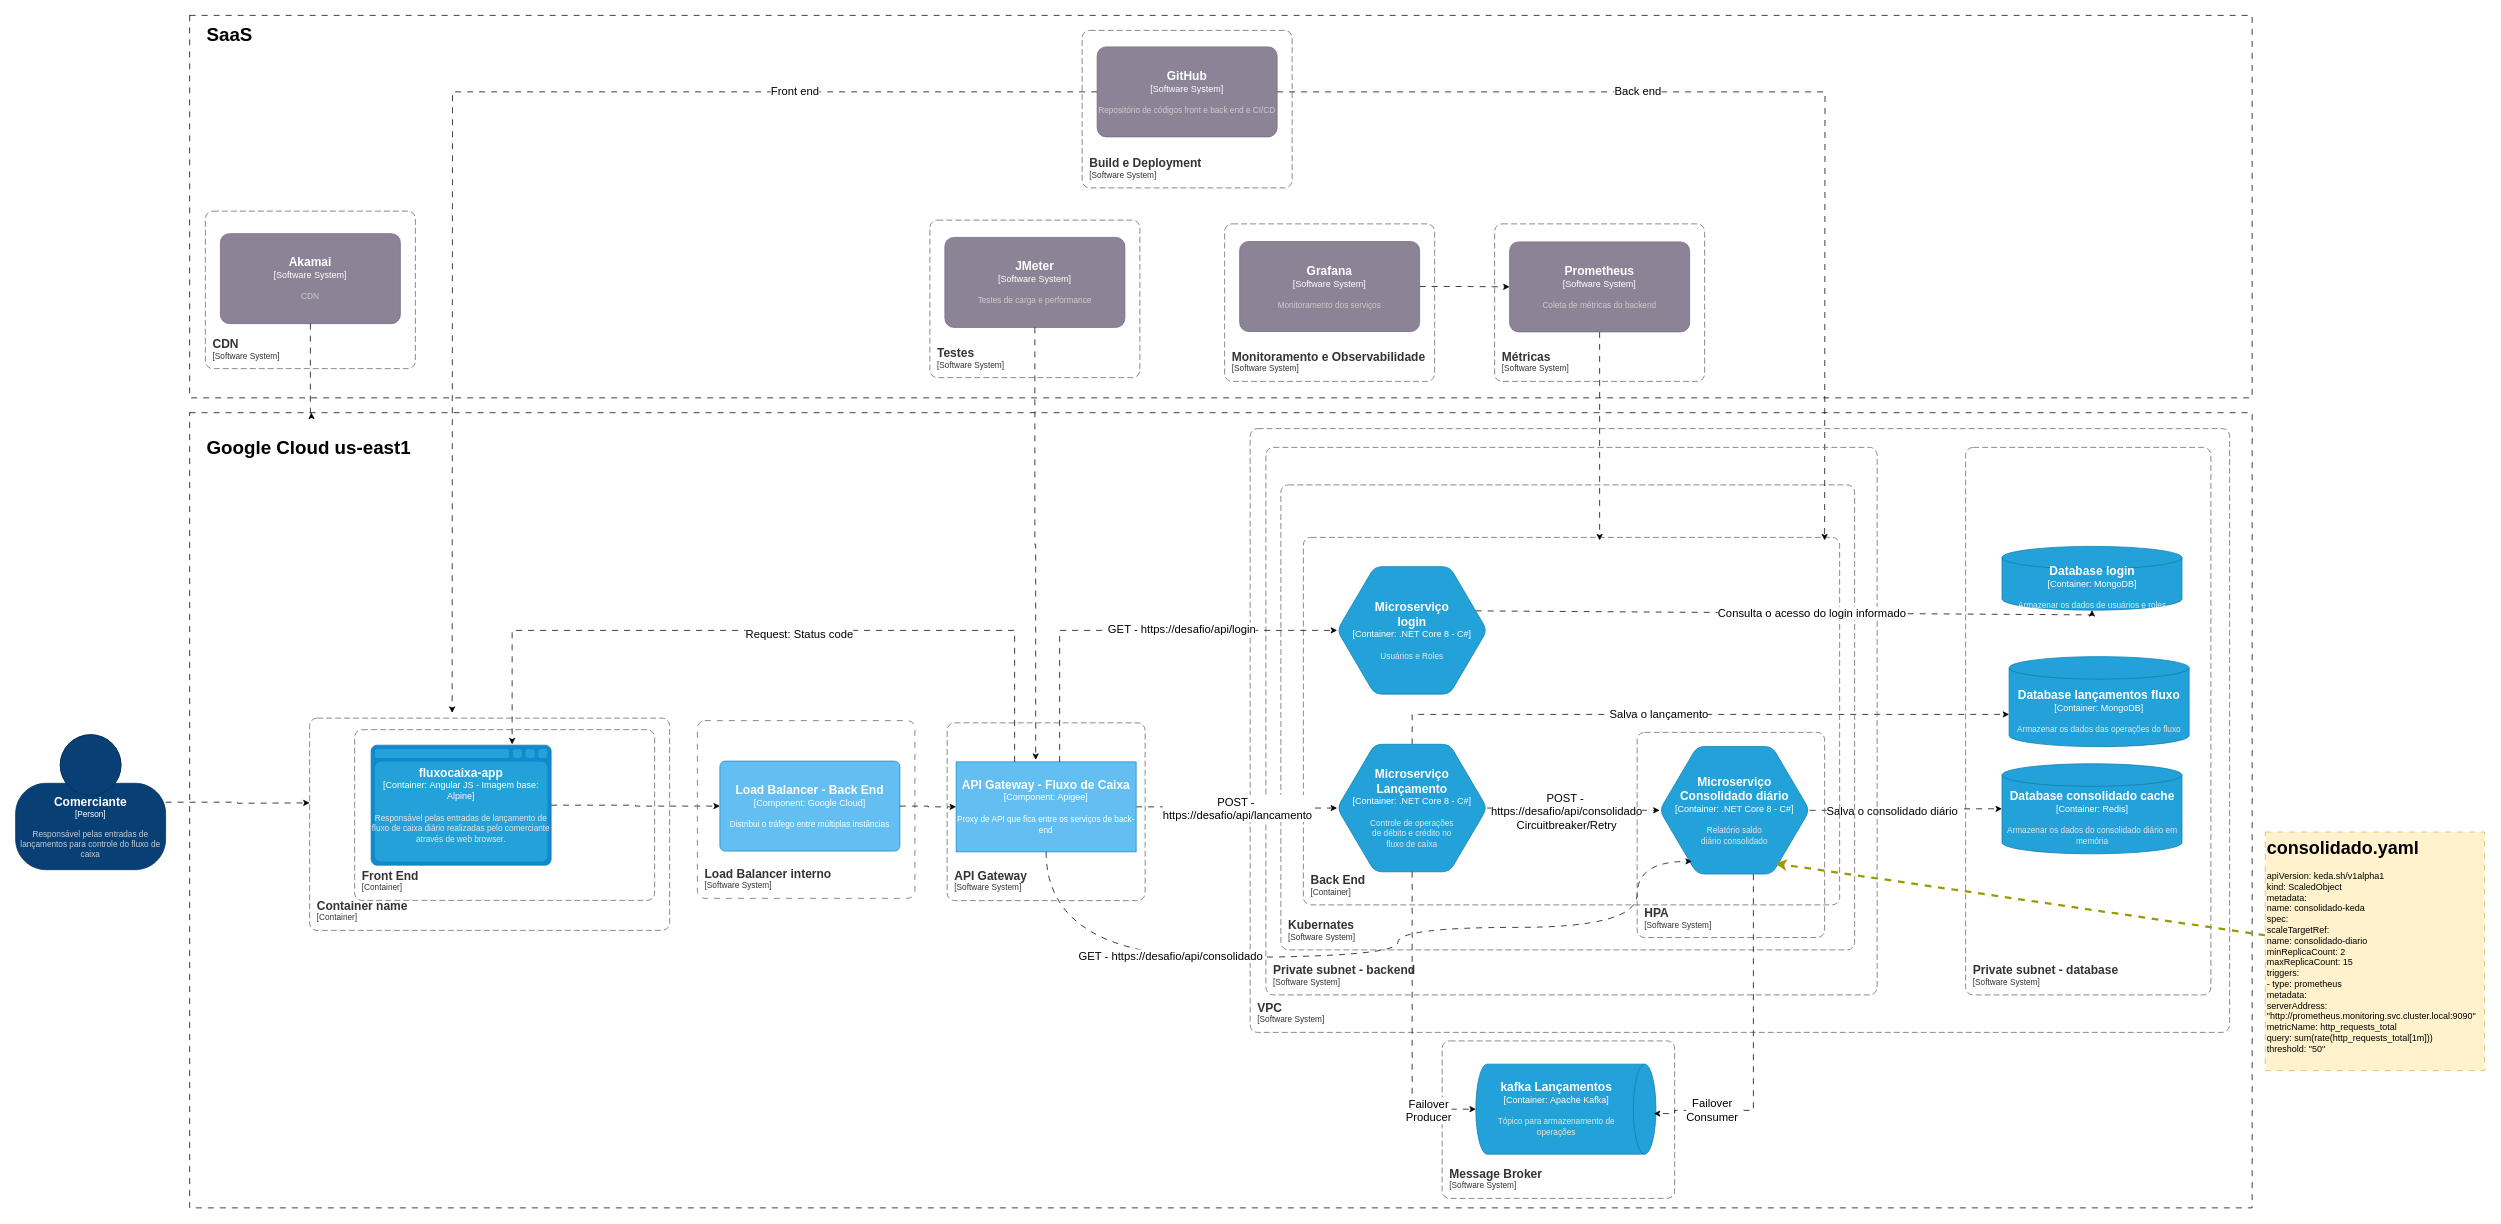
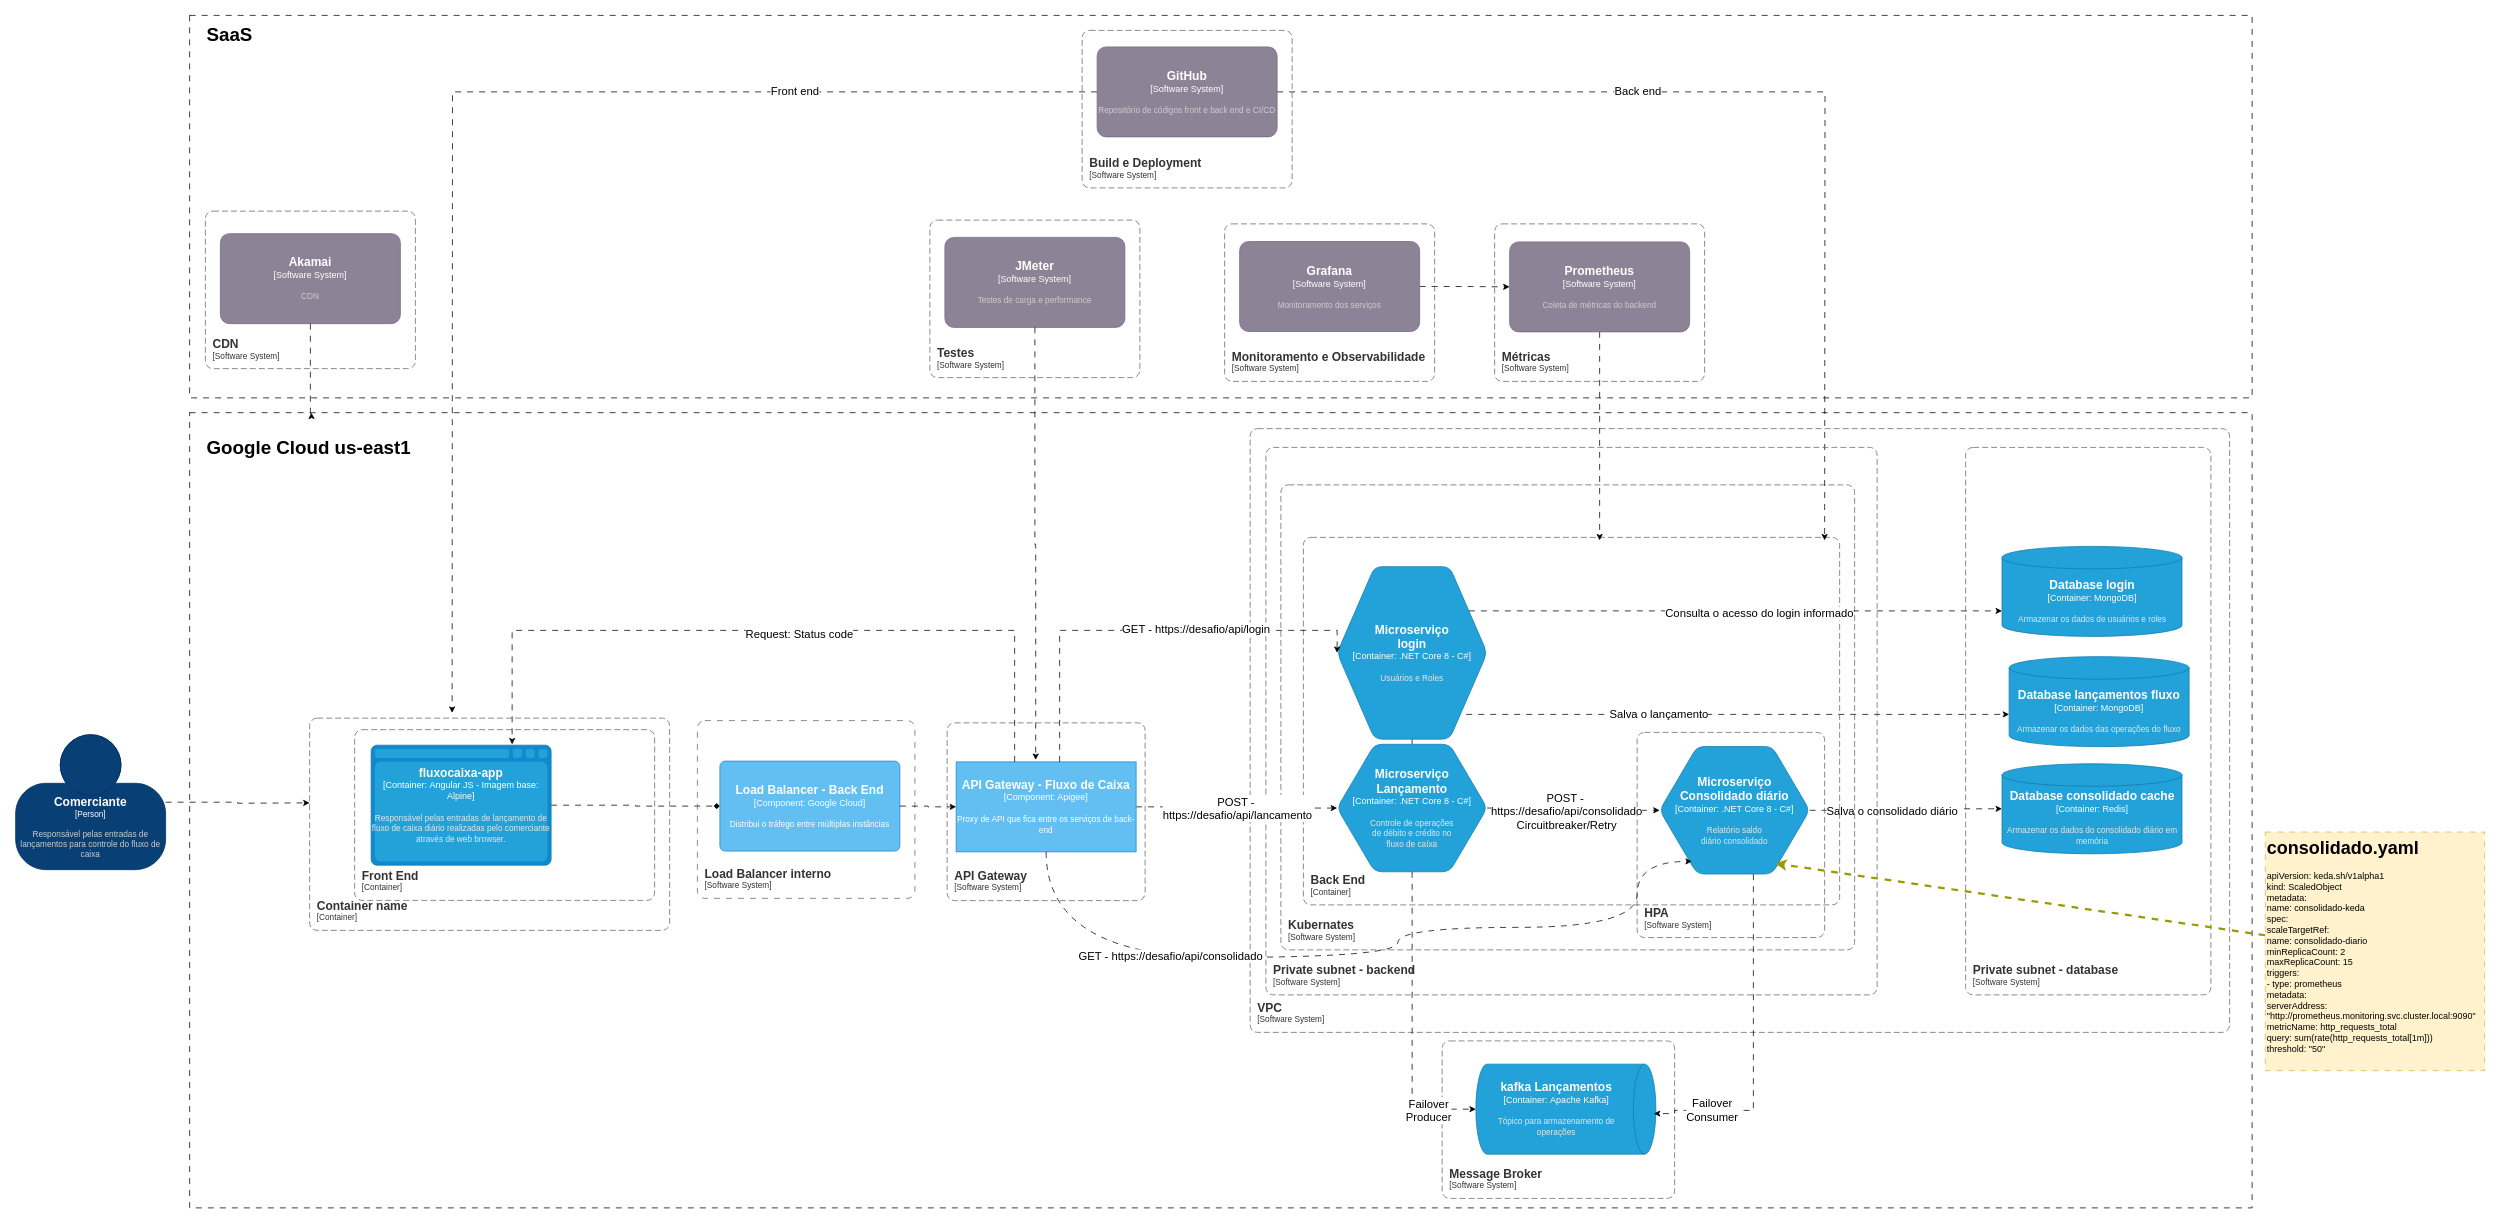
node "Database login [Container: MongoDB] Armazenar os dados de usuários e roles": size 180x64 -> 180x90
node "Microserviço login [Container: .NET Core 8 - C#] Usuários e Roles": size 150x128 -> 150x173
edge "fluxocaixa-app [Container: Angular JS - Imagem base: Alpine] Responsável pelas entradas de lançamento de fluxo de caixa diário realizadas pelo comerciante através de web browser." -> "Load Balancer - Back End [Component: Google Cloud] Distribui o tráfego entre múltiplas instâncias": arrowhead classic -> diamond
